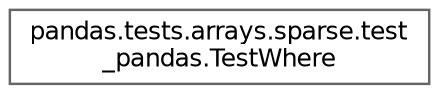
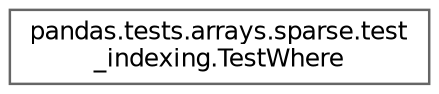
node "pandas.tests.arrays.sparse.test _pandas.TestWhere": label "pandas.tests.arrays.sparse.test _pandas.TestWhere" -> "pandas.tests.arrays.sparse.test _indexing.TestWhere"
